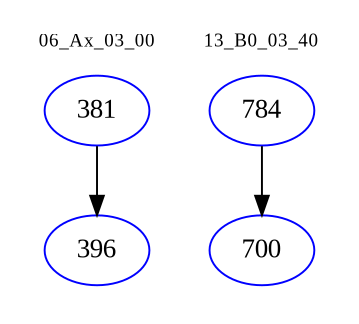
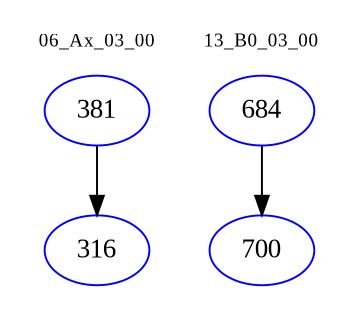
cluster "13_B0_03_40": label "13_B0_03_40" -> "13_B0_03_00"
node "784": label "784" -> "684"
node "396": label "396" -> "316"
